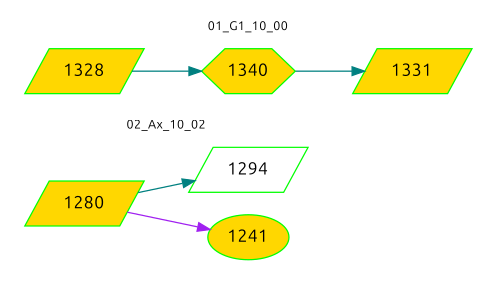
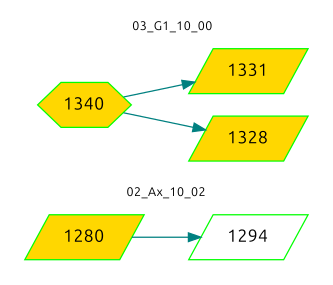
cluster "01_G1_10_00": label "01_G1_10_00" -> "03_G1_10_00"
edge "1328" -> "1340": reversed
node "1241": removed
